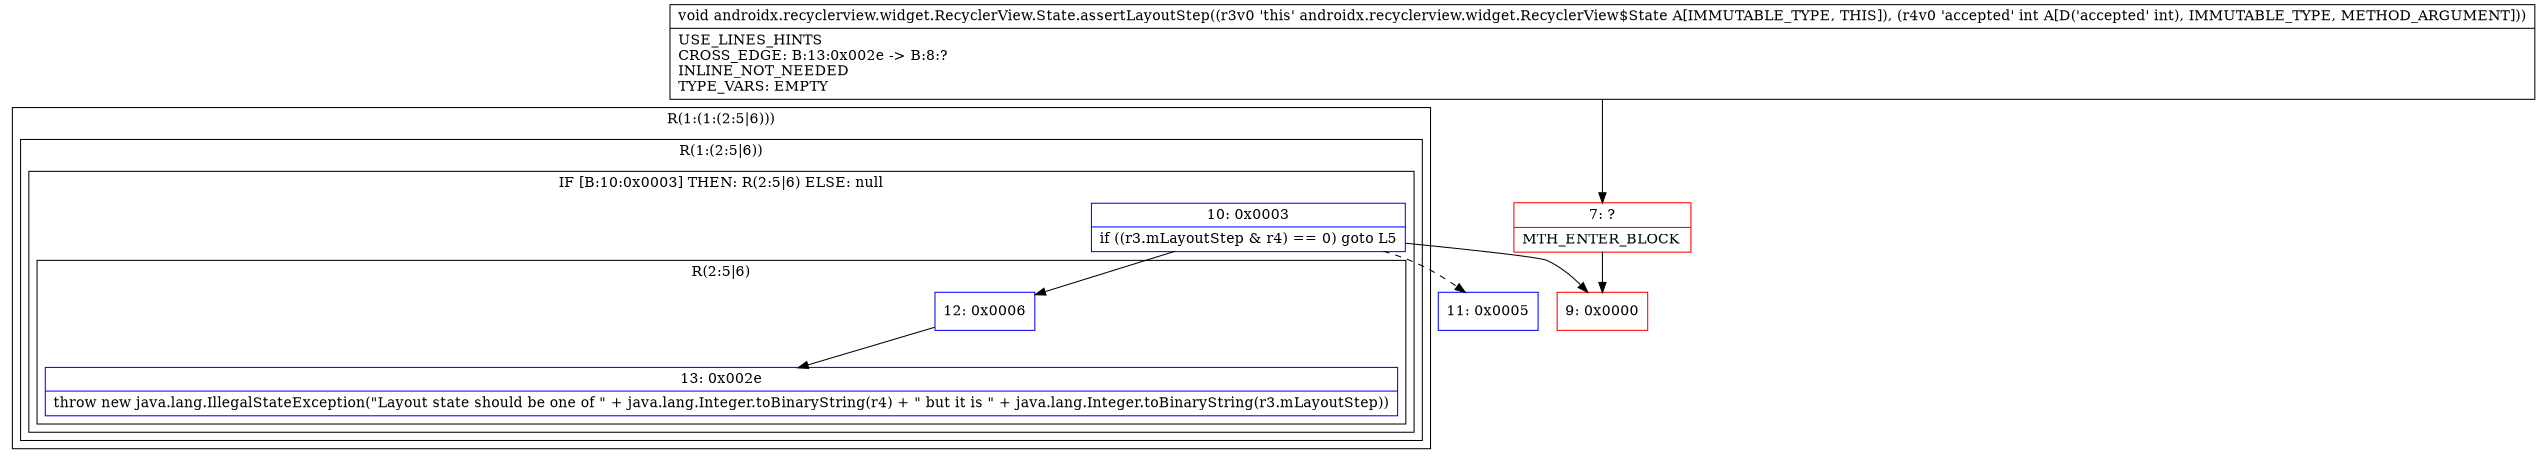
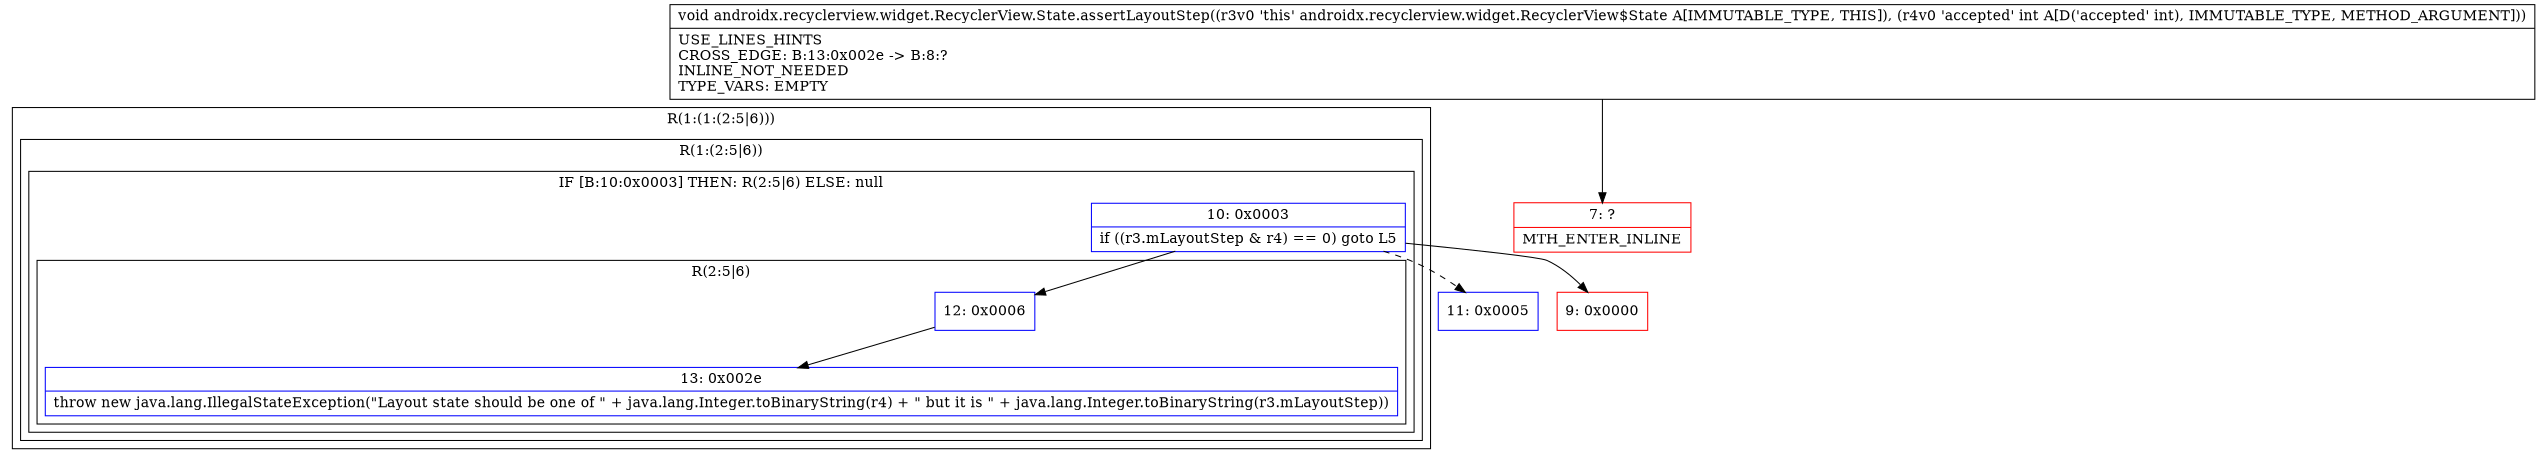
node "7: ?": text "MTH_ENTER_BLOCK" -> "MTH_ENTER_INLINE"
edge "7: ?" -> "9: 0x0000": removed
